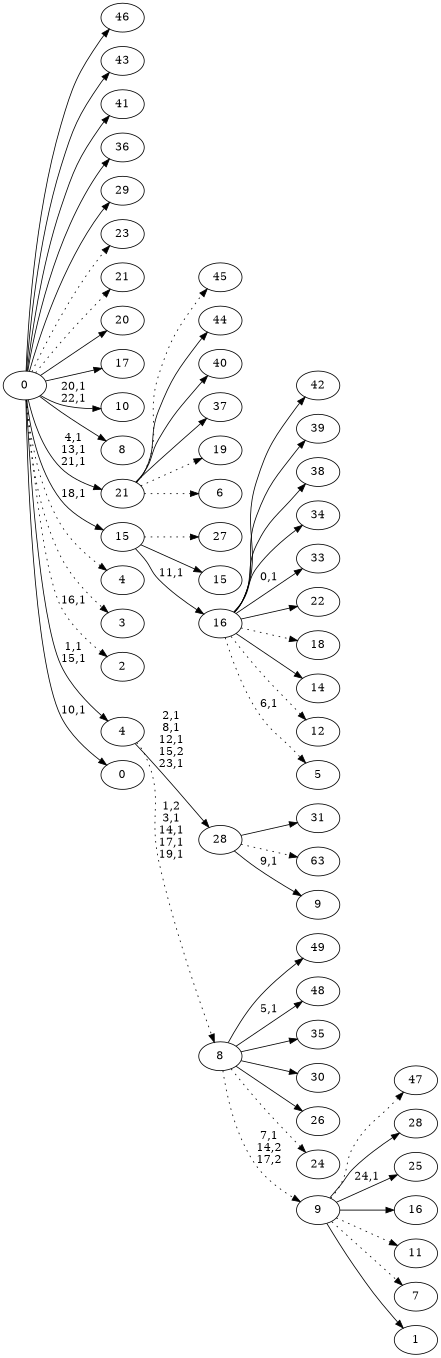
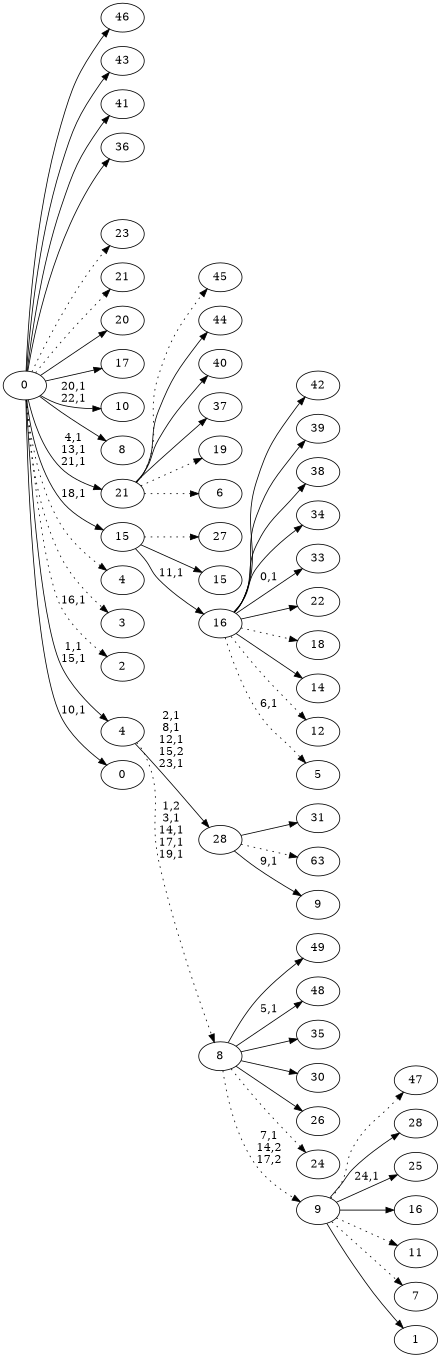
node "29": removed
